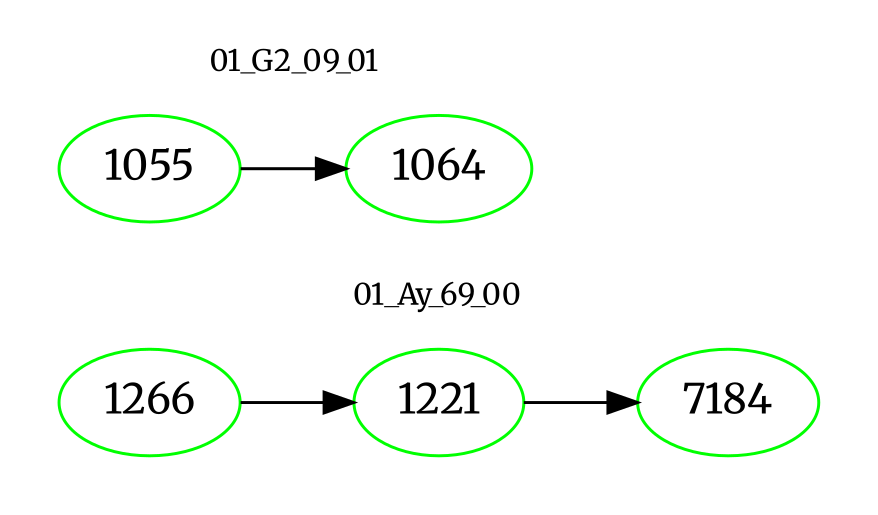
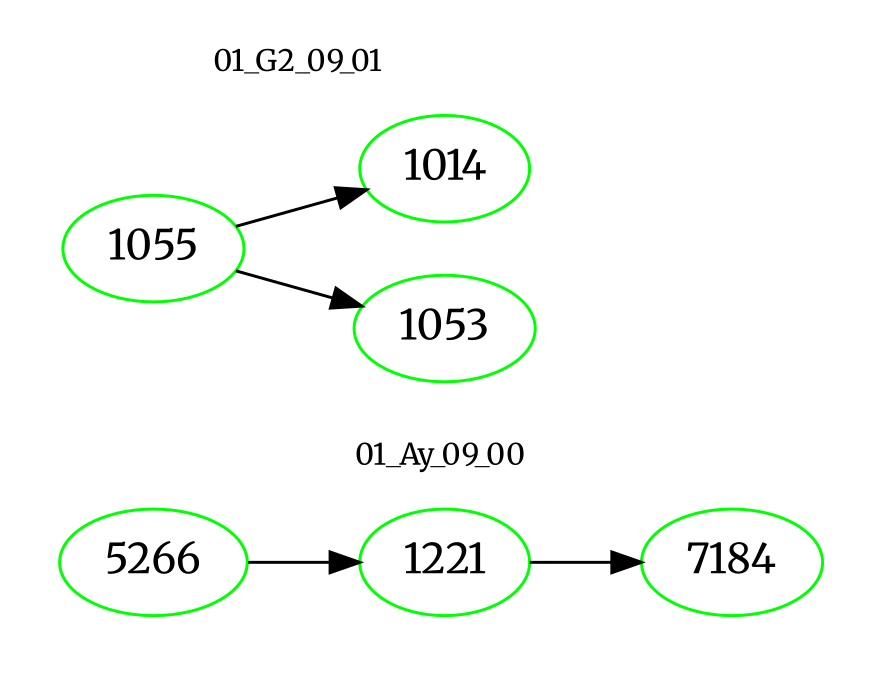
node "1064": label "1064" -> "1014"
cluster "01_Ay_69_00": label "01_Ay_69_00" -> "01_Ay_09_00"
node "1053": added
node "1266": label "1266" -> "5266"
